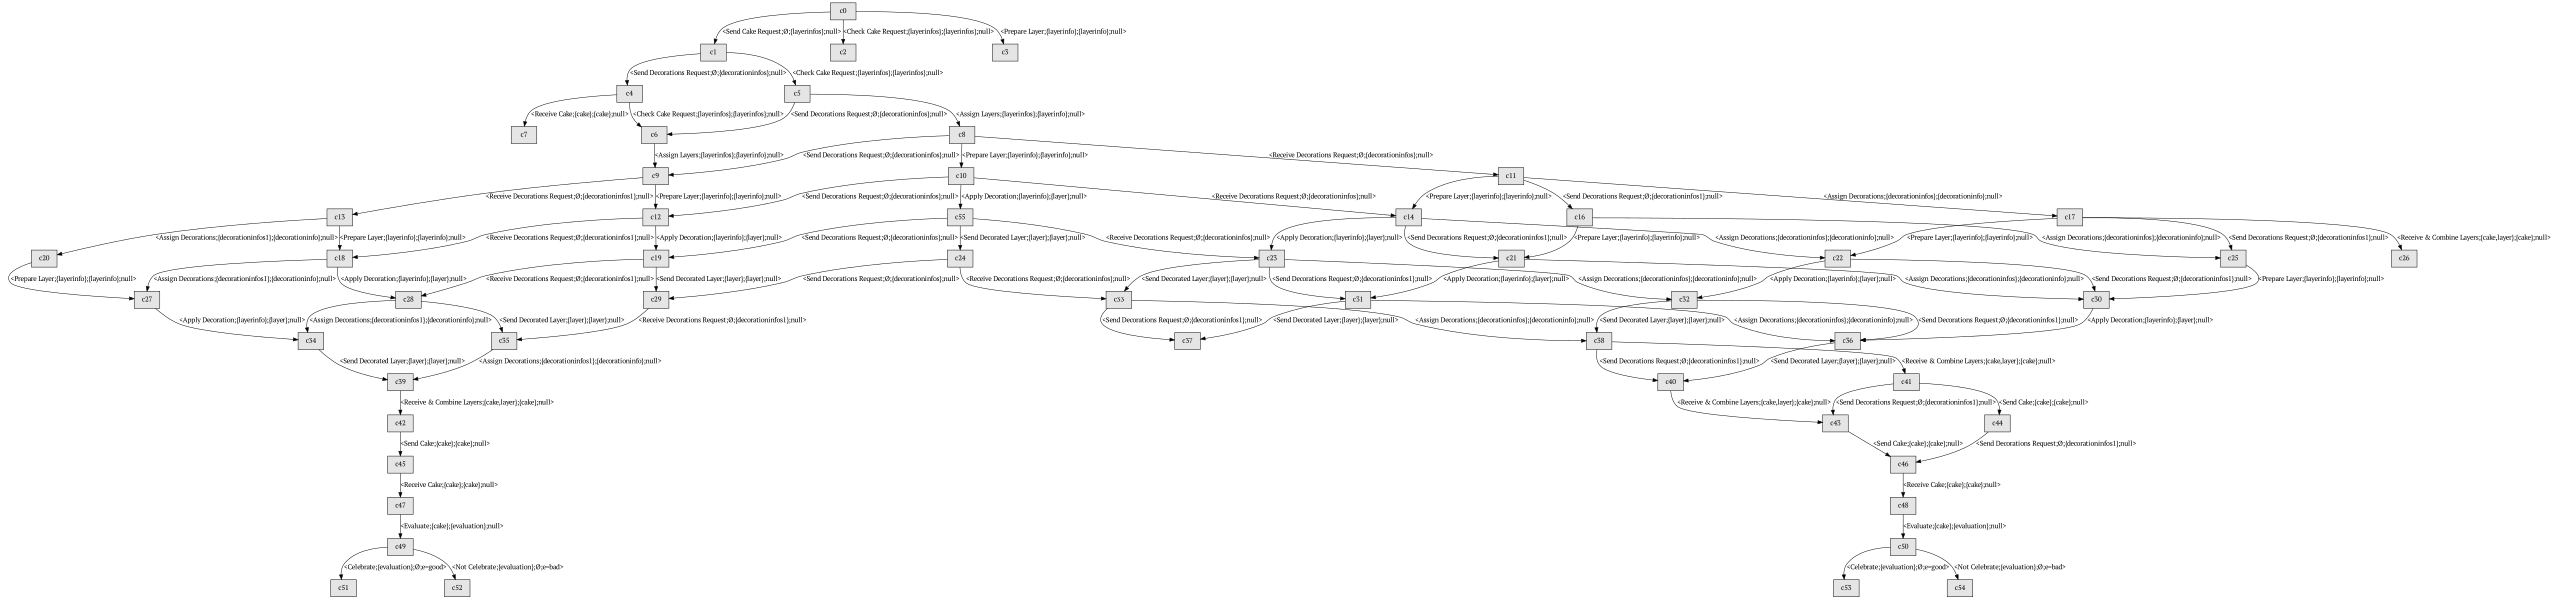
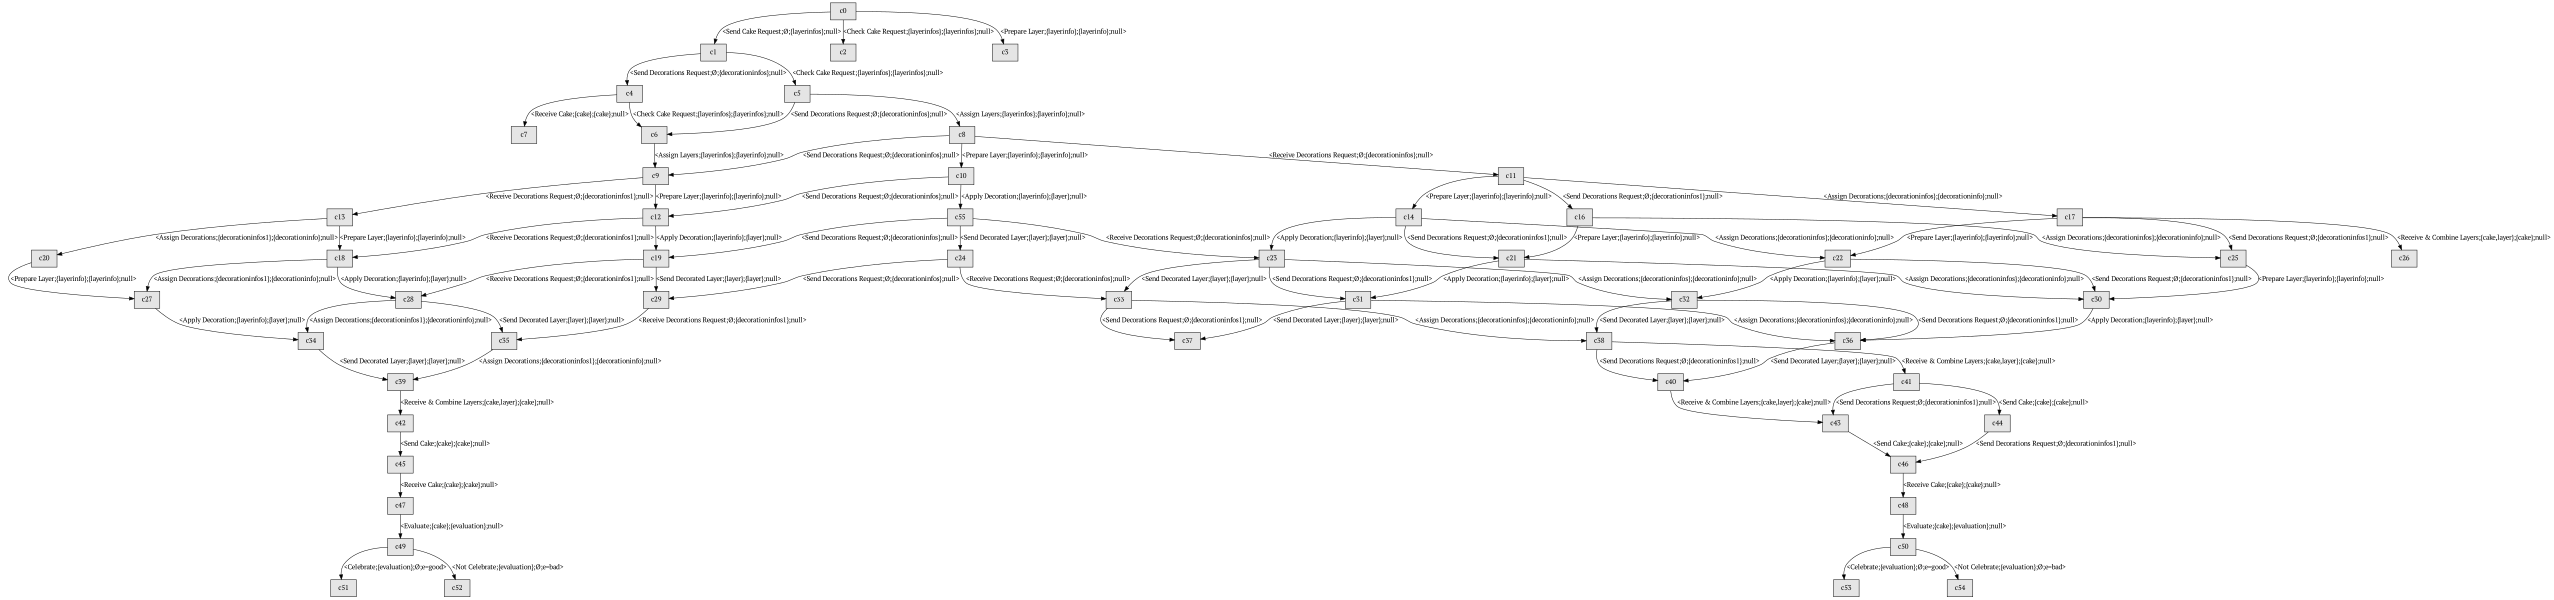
edge "c10" -> "c14": removed, label "<Receive Decorations Request;Ø;{decorationinfos};null>"
